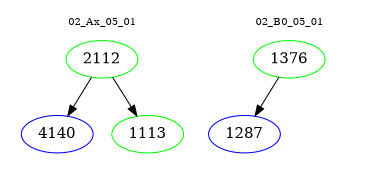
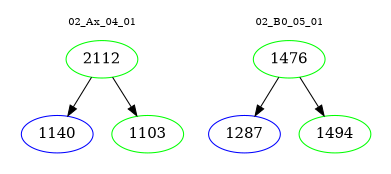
cluster "02_Ax_05_01": label "02_Ax_05_01" -> "02_Ax_04_01"
node "1376": label "1376" -> "1476"
node "4140": label "4140" -> "1140"
node "1113": label "1113" -> "1103"
node "1494": added
